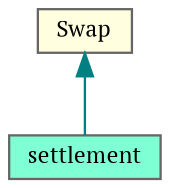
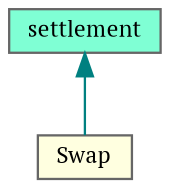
edge "settlement" -> "Swap": reversed
